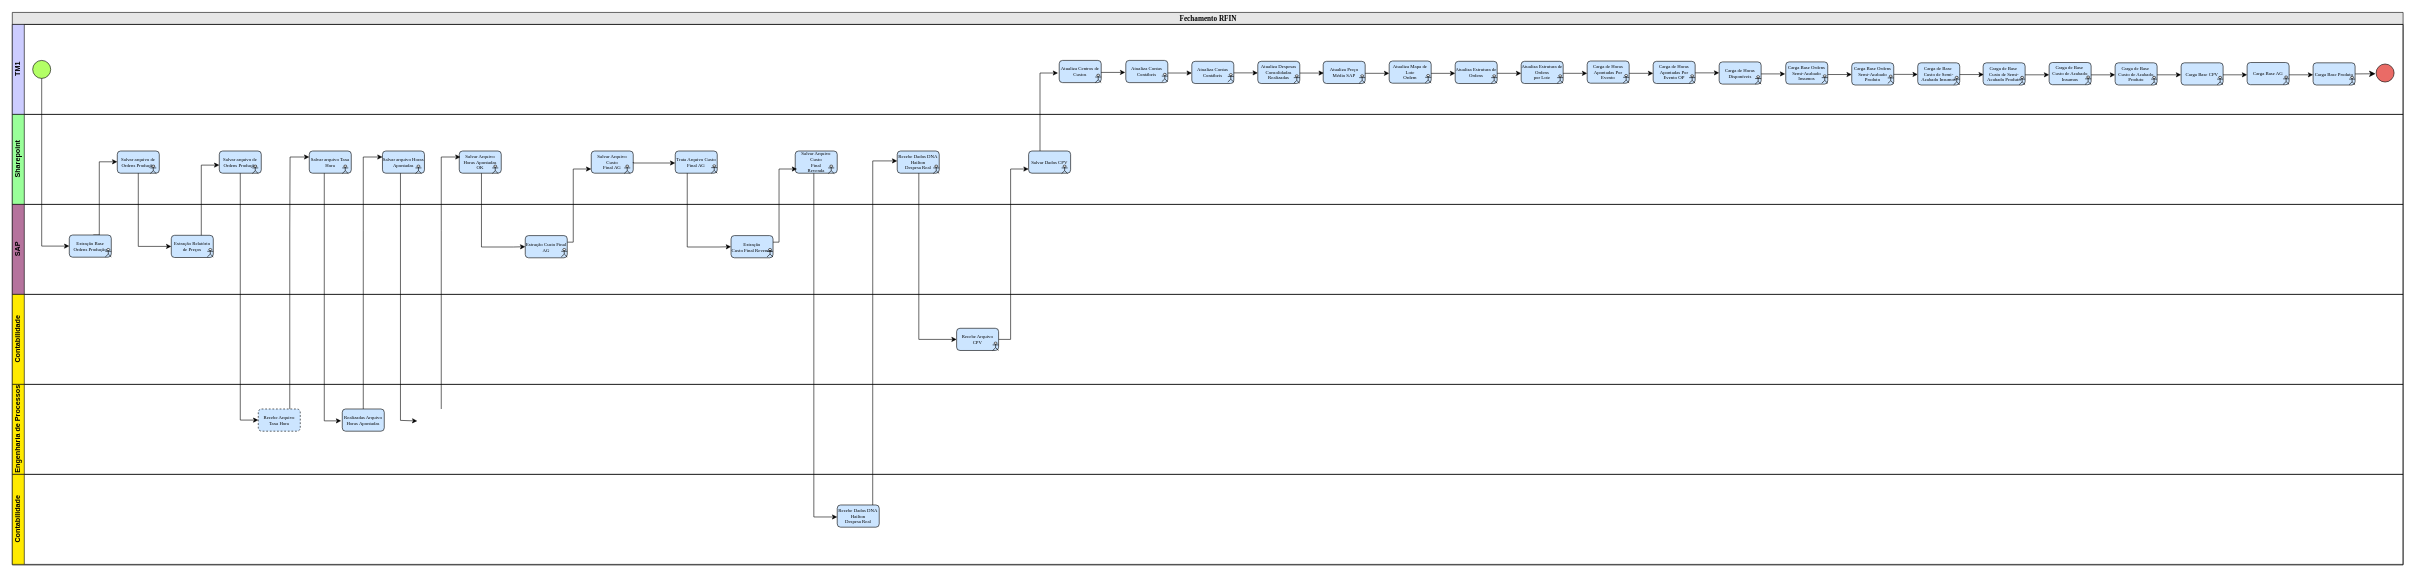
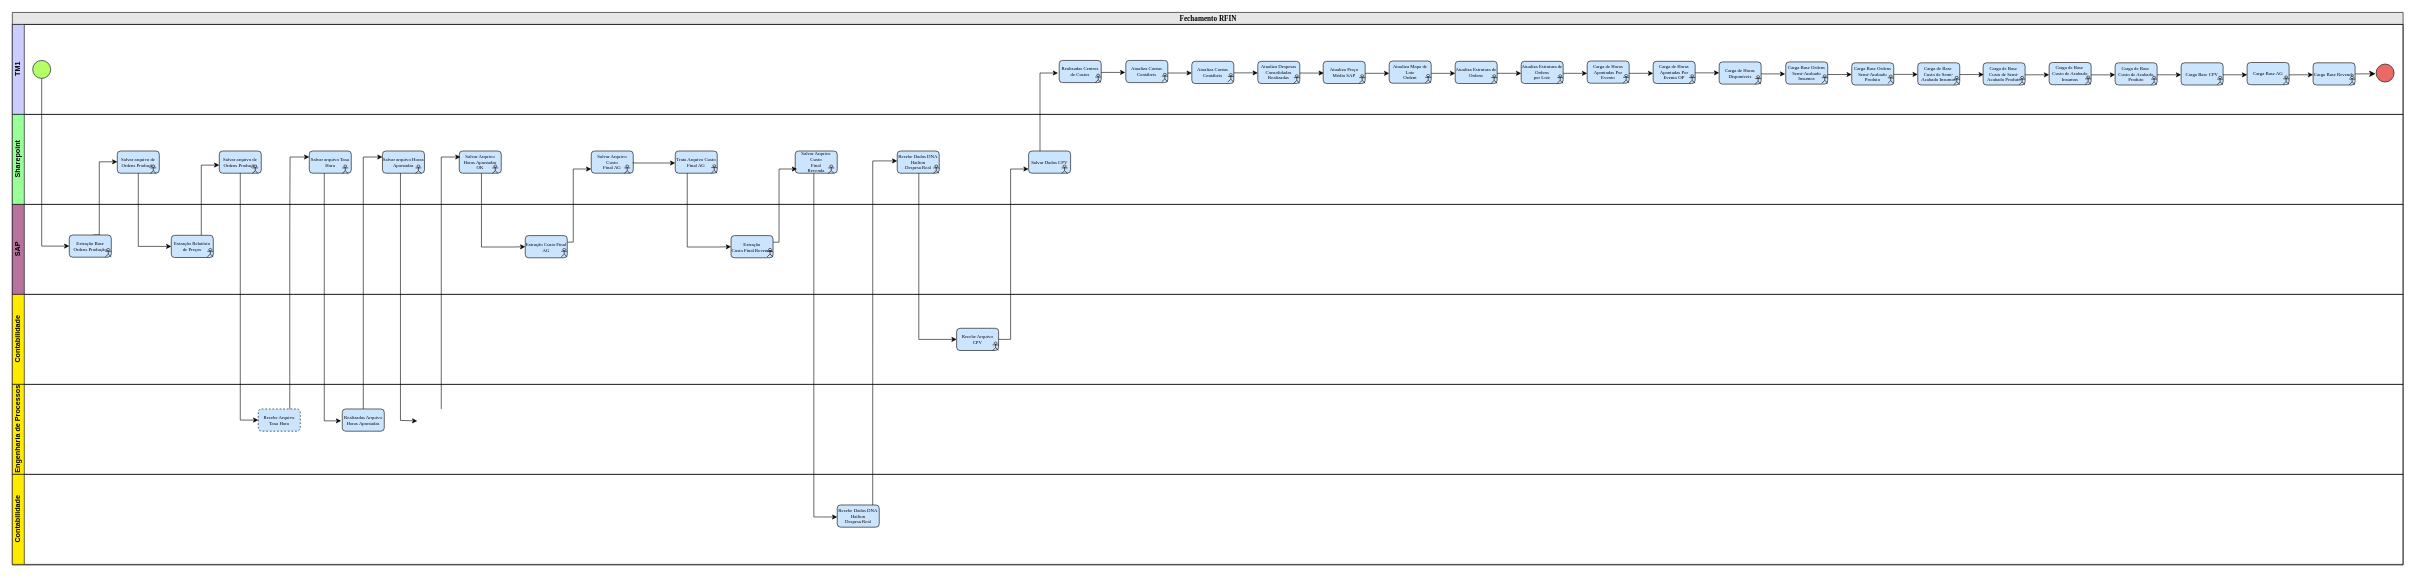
node "Atualiza Centros de Custos": label "Atualiza Centros de Custos" -> "Realizadas Centros de Custos"
node "Carga Base Produto": label "Carga Base Produto" -> "Carga Base Revenda"
